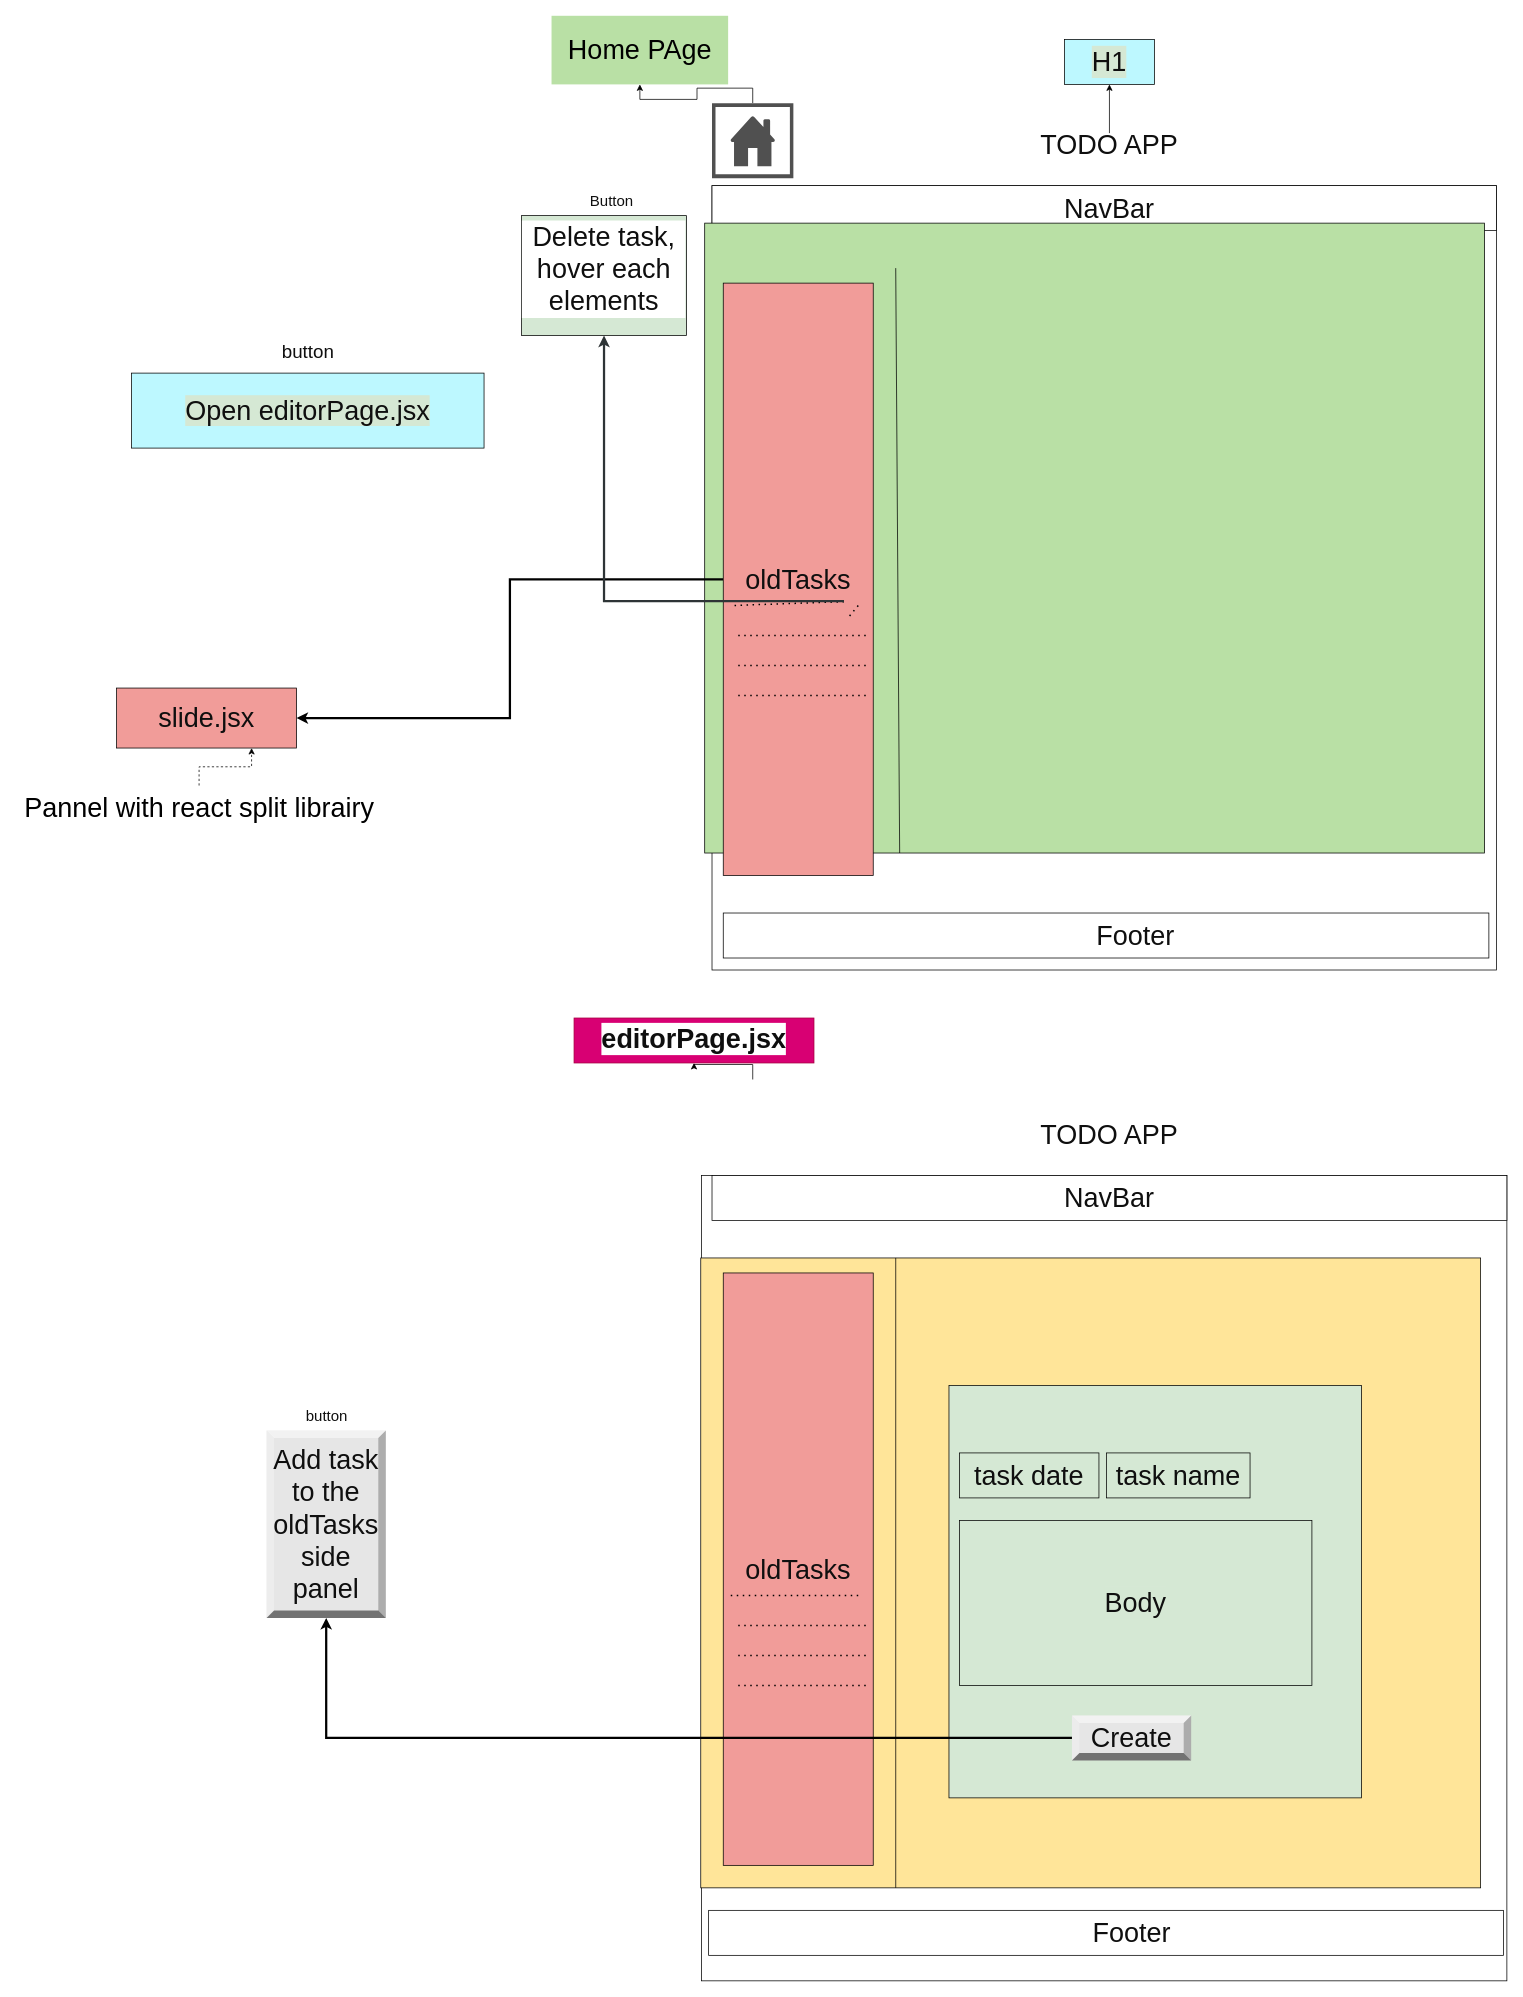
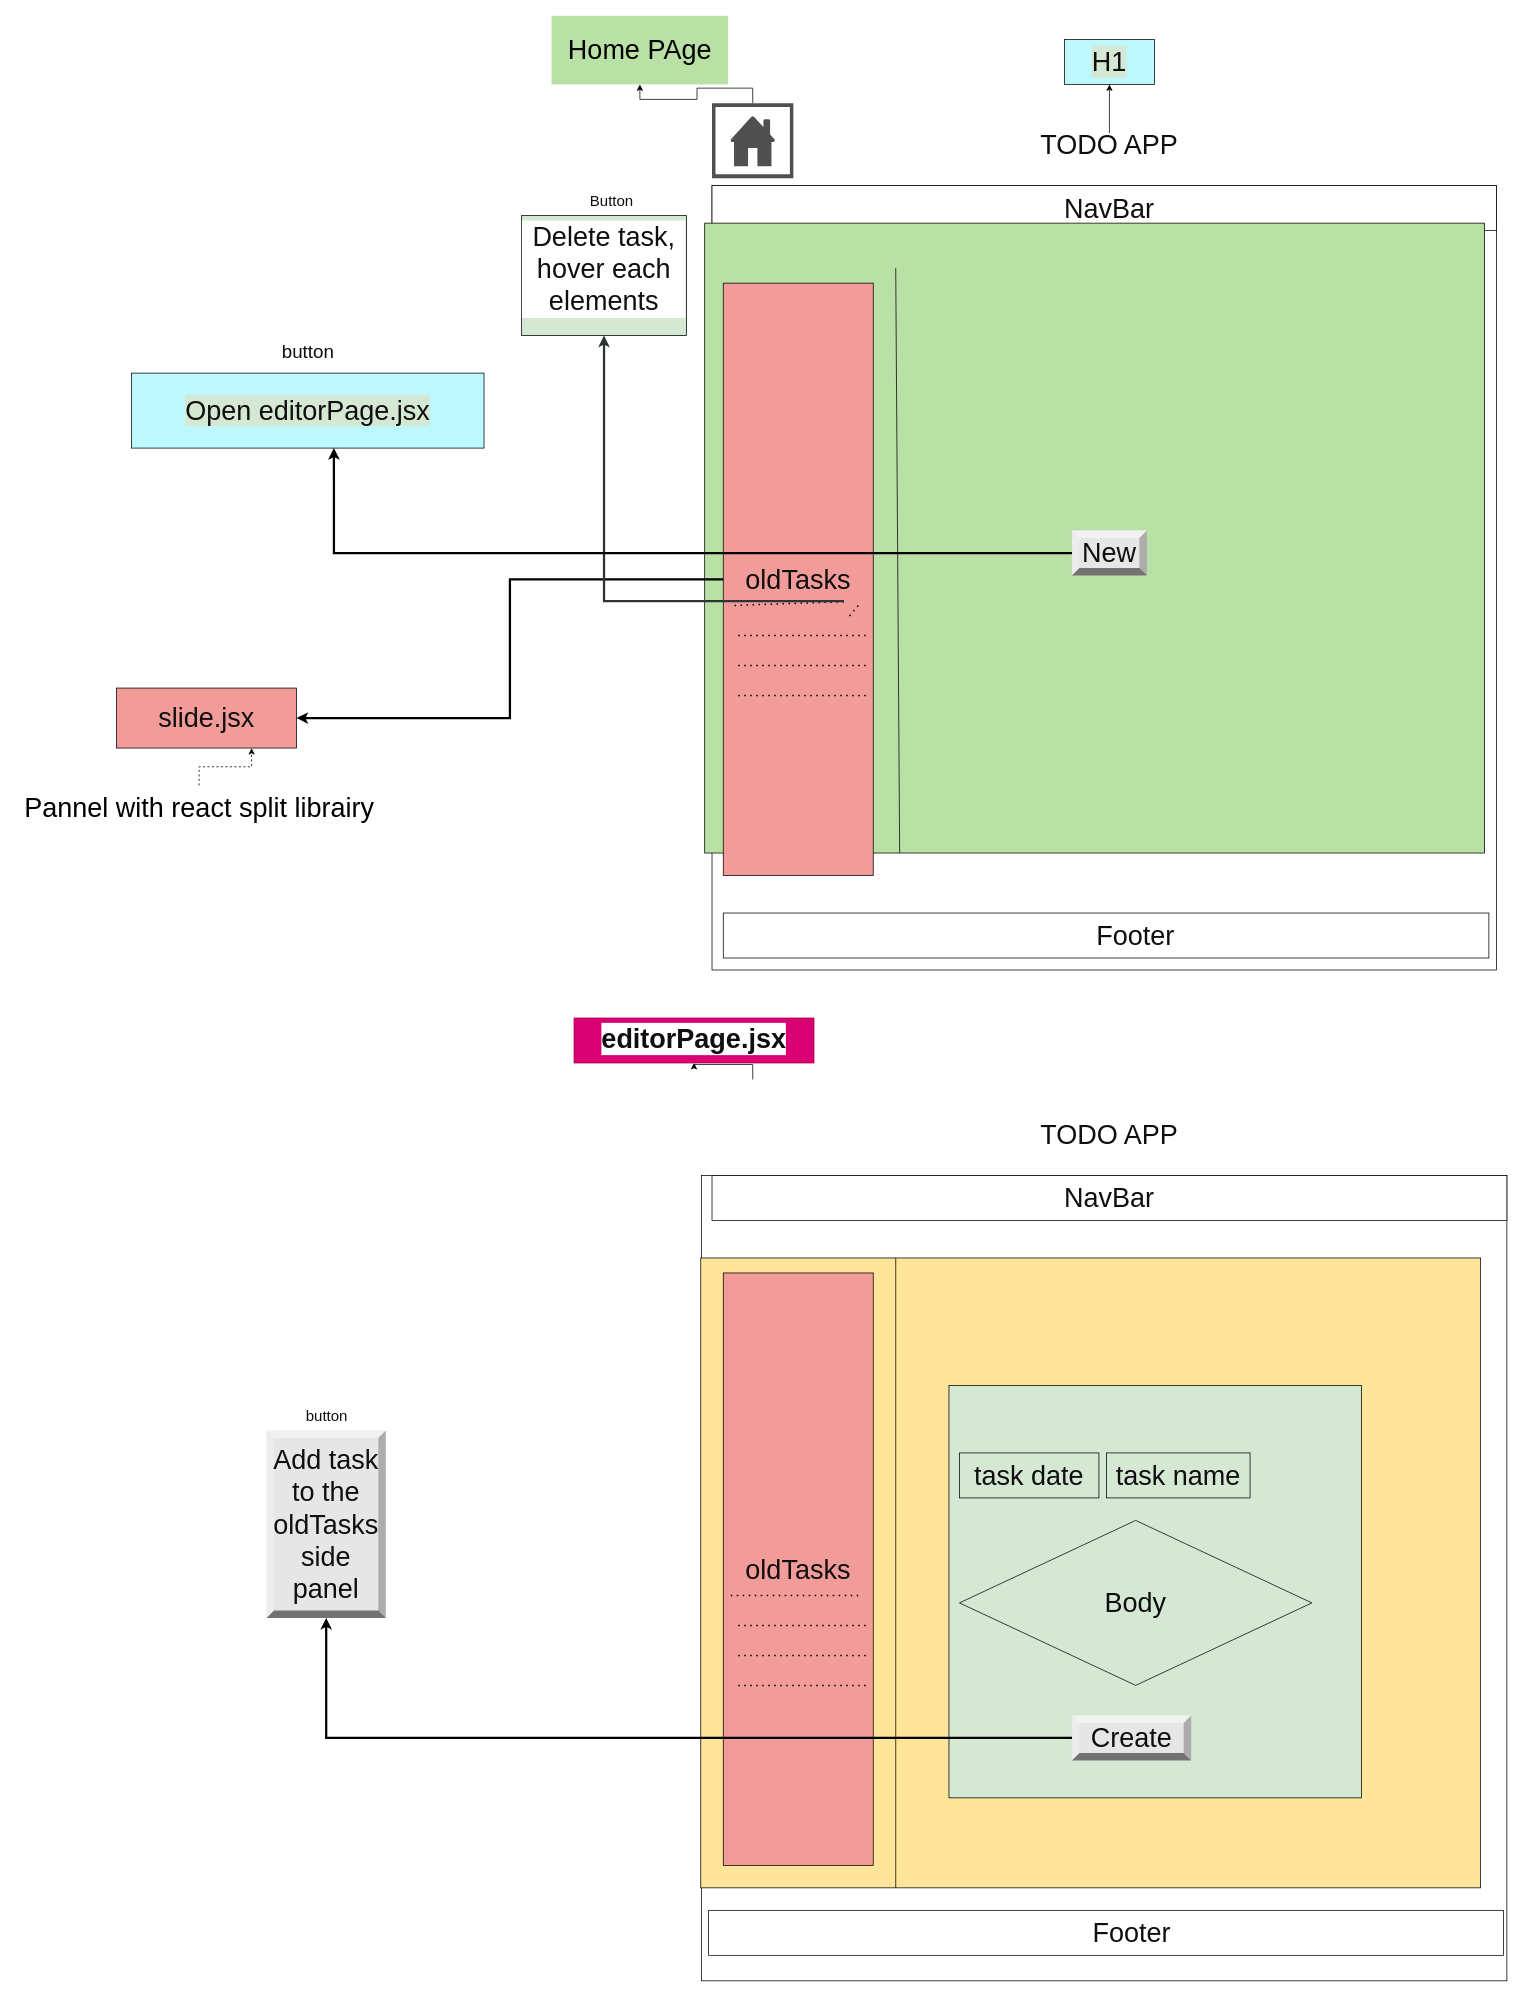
edge "New" -> "Open editorPage.jsx": added
node "New": added
node "Body": shape rectangle -> diamond
